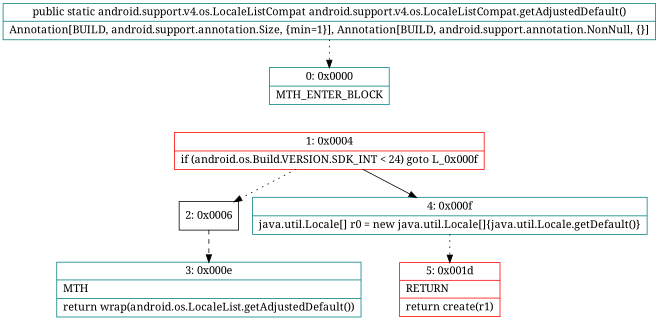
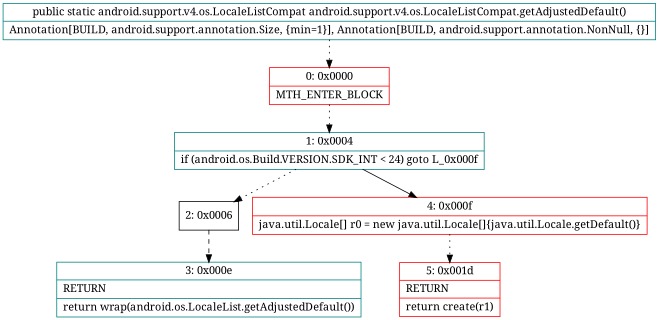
node "0: 0x0000": color teal -> red
edge "0: 0x0000" -> "1: 0x0004": added
node "1: 0x0004": color red -> teal
node "4: 0x000f": color teal -> red
node "3: 0x000e": text "MTH" -> "RETURN"
